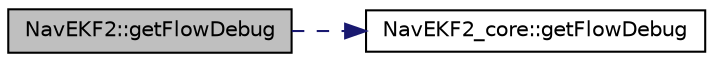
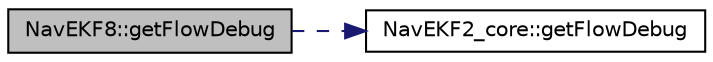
node "NavEKF2::getFlowDebug": label "NavEKF2::getFlowDebug" -> "NavEKF8::getFlowDebug"
